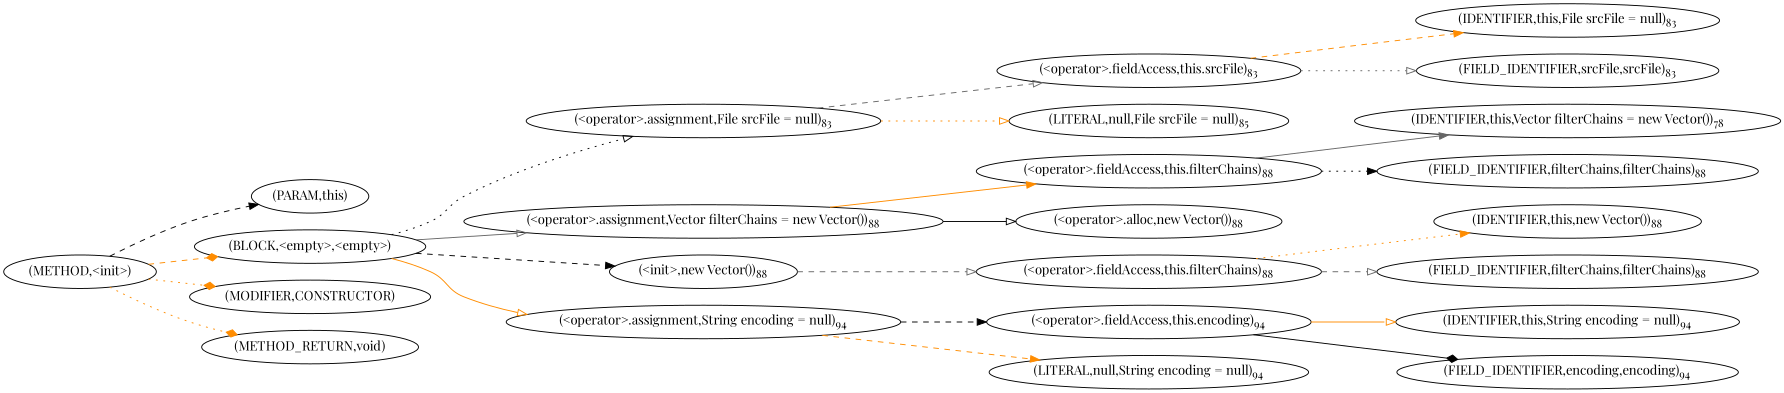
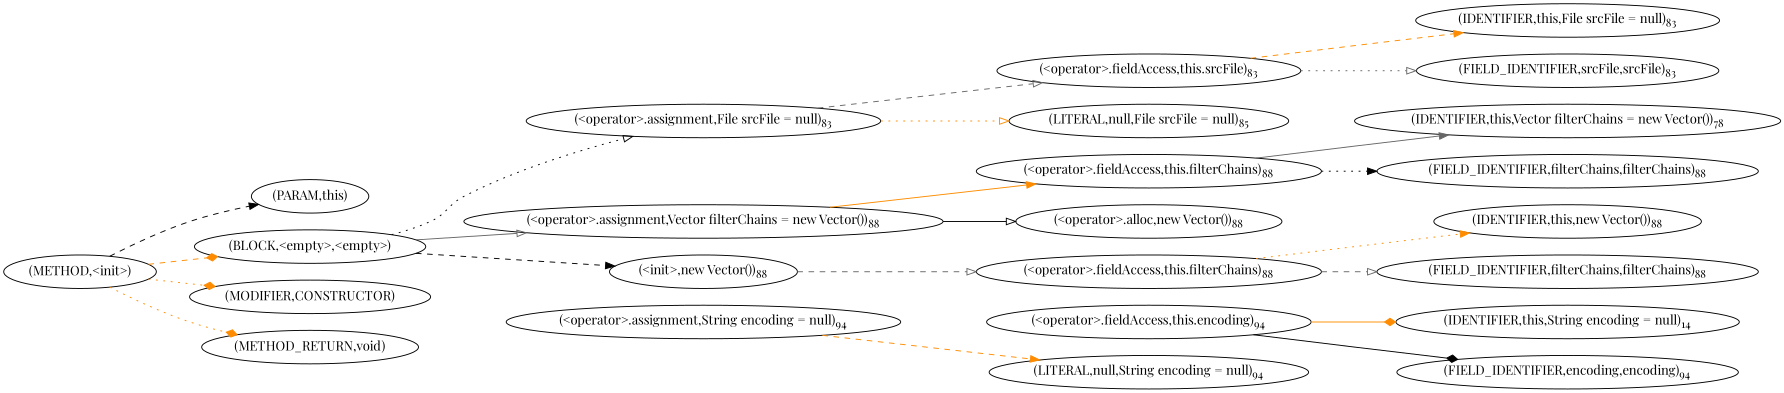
edge "(BLOCK,<empty>,<empty>)" -> "(<operator>.assignment,String encoding = null)": removed
node "(IDENTIFIER,this,String encoding = null)": text "94" -> "14"
edge "(<operator>.assignment,String encoding = null)" -> "(<operator>.fieldAccess,this.encoding)": removed
edge "(<operator>.fieldAccess,this.encoding)" -> "(IDENTIFIER,this,String encoding = null)": arrowhead onormal -> diamond
